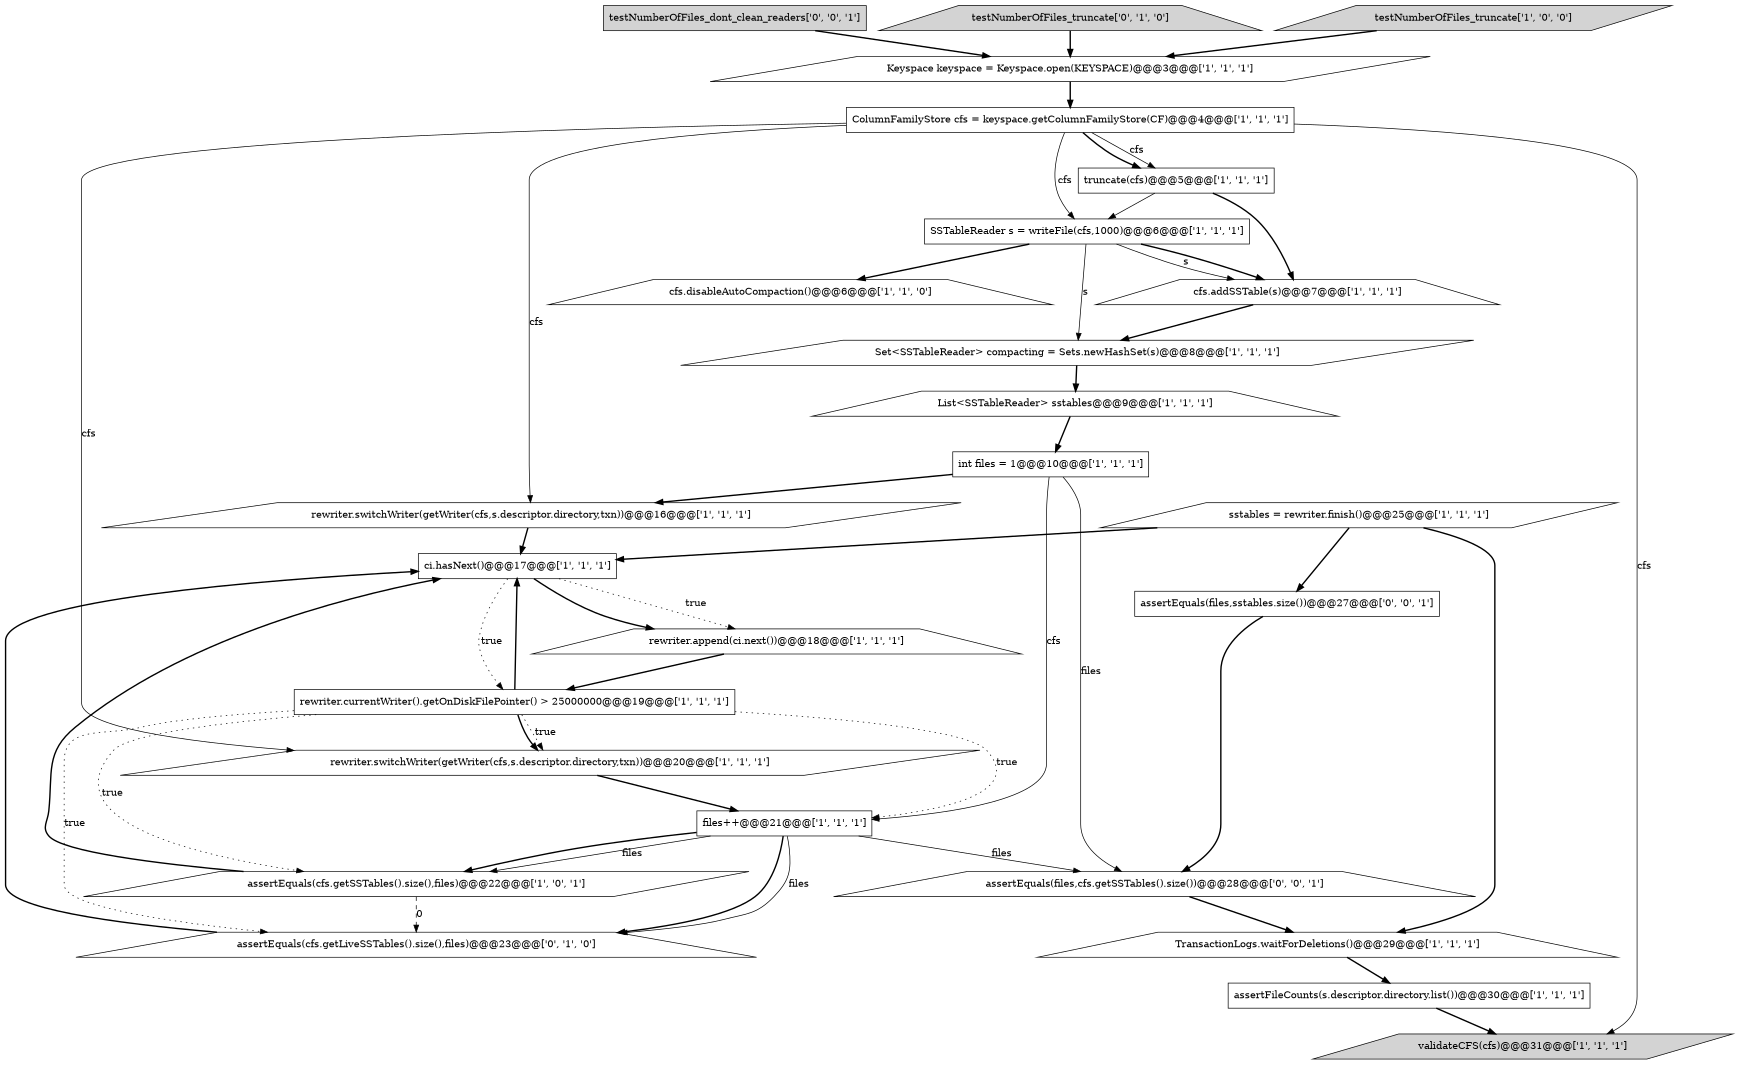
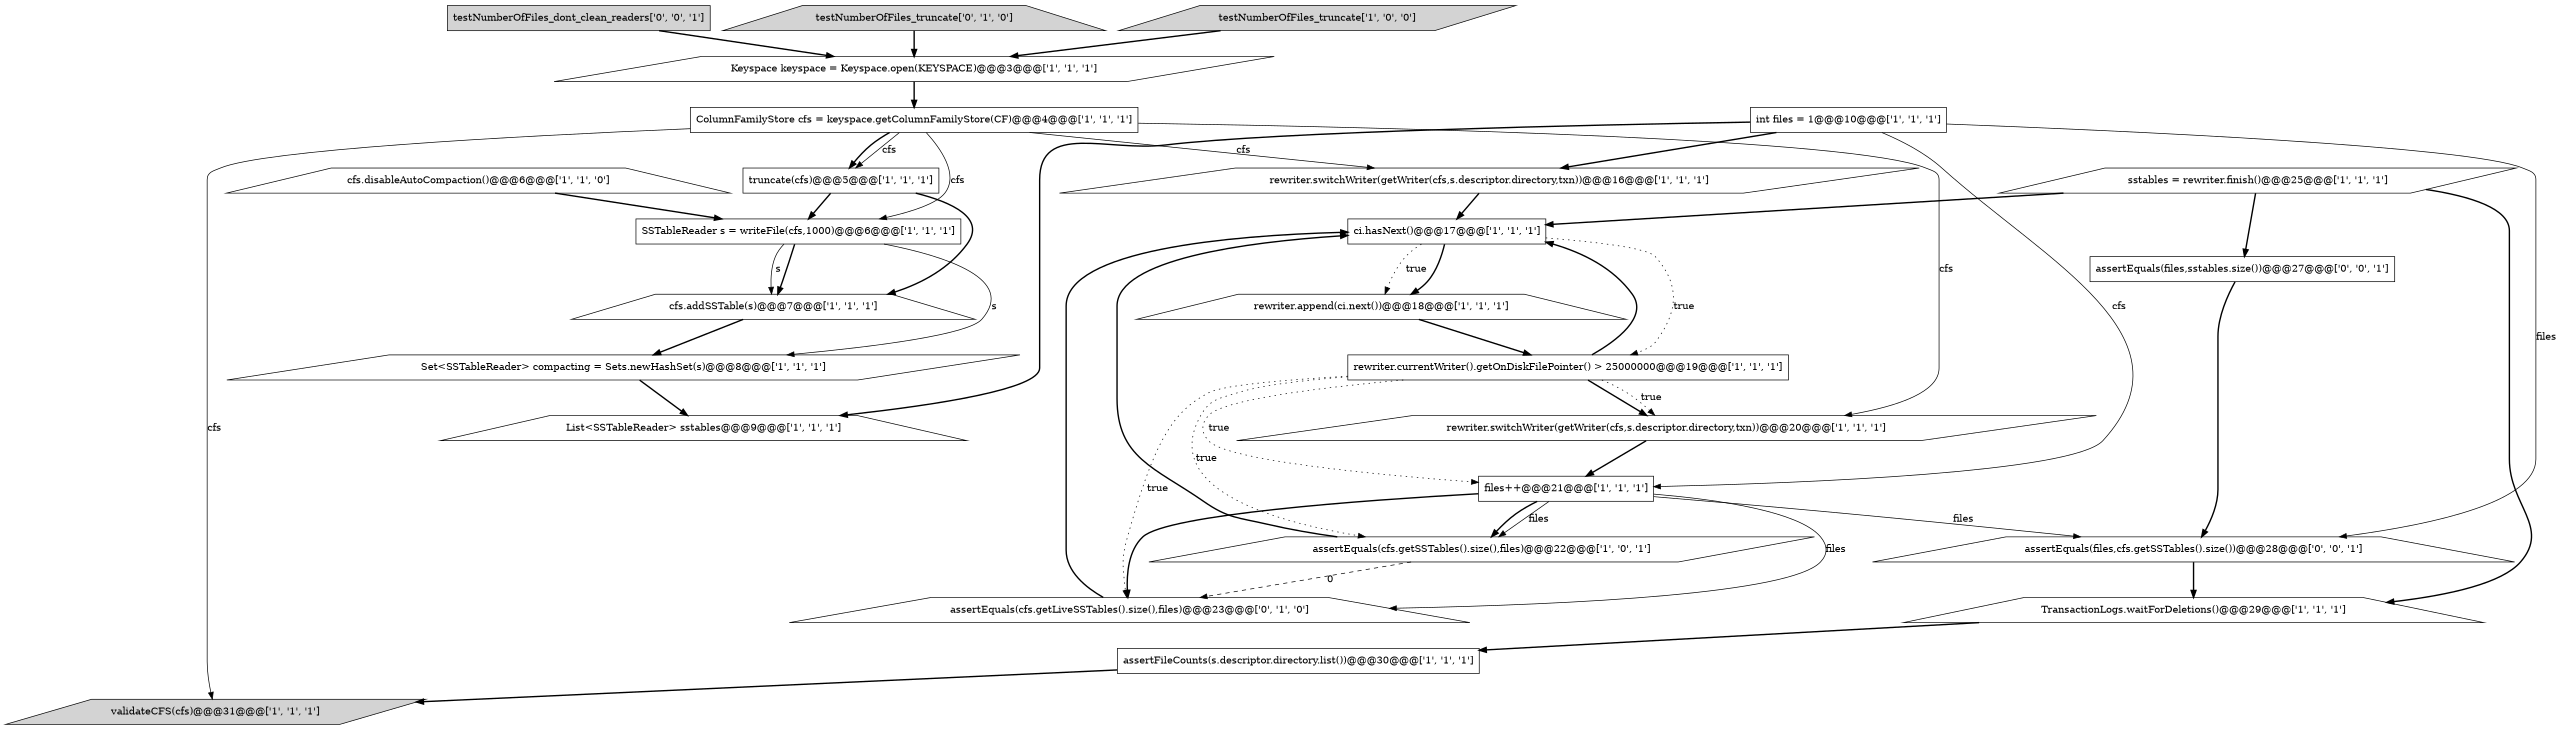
edge "truncate(cfs)@@@5@@@['1', '1', '1']" -> "SSTableReader s = writeFile(cfs,1000)@@@6@@@['1', '1', '1']": style solid -> bold
edge "SSTableReader s = writeFile(cfs,1000)@@@6@@@['1', '1', '1']" -> "cfs.disableAutoCompaction()@@@6@@@['1', '1', '0']": reversed
edge "List<SSTableReader> sstables@@@9@@@['1', '1', '1']" -> "int files = 1@@@10@@@['1', '1', '1']": reversed
